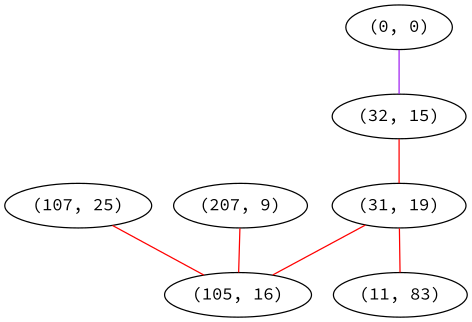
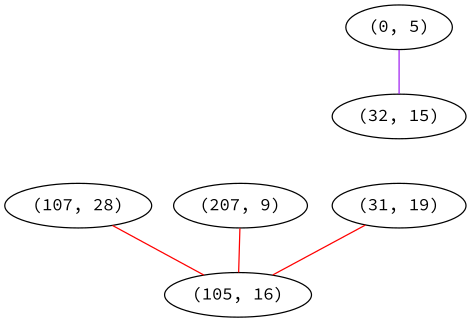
node "(0, 0)": label "(0, 0)" -> "(0, 5)"
edge "(32, 15)" -- "(31, 19)": removed
node "(107, 25)": label "(107, 25)" -> "(107, 28)"
node "(11, 83)": removed
